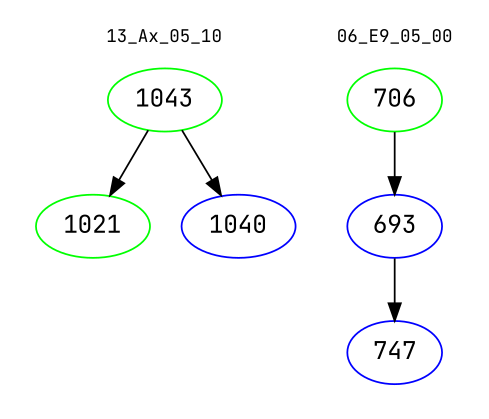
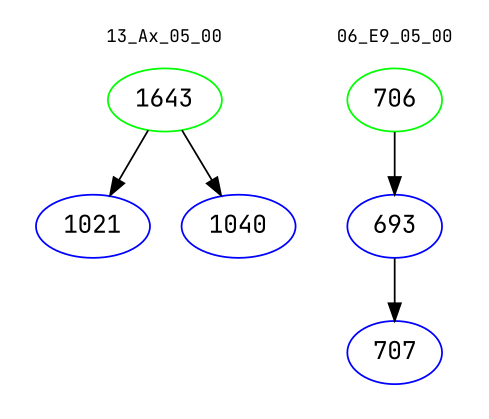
cluster "13_Ax_05_10": label "13_Ax_05_10" -> "13_Ax_05_00"
node "1043": label "1043" -> "1643"
node "1021": color green -> blue
node "747": label "747" -> "707"
